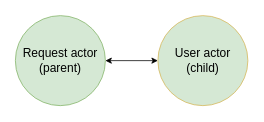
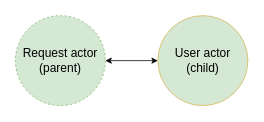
node "Request actor (parent)": style solid -> dashed
